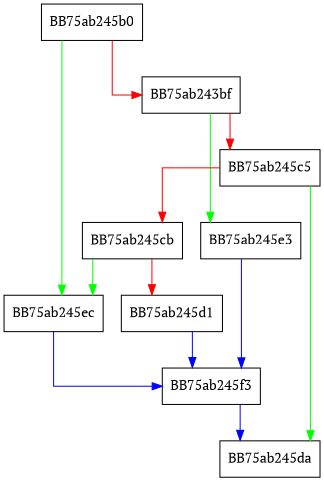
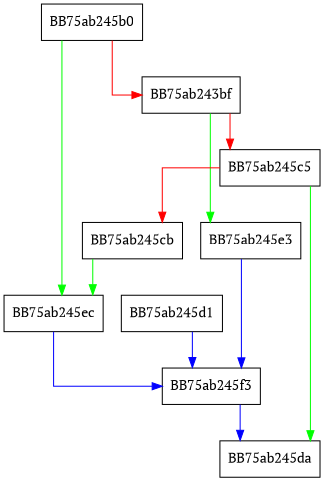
edge "BB75ab245cb" -> "BB75ab245d1": removed
